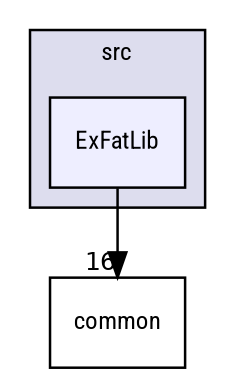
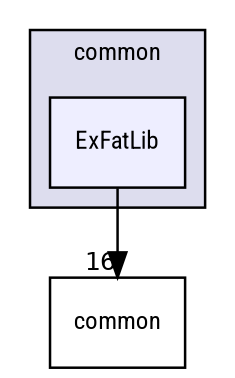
cluster "src": label "src" -> "common"
